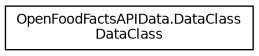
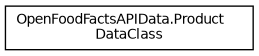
node "OpenFoodFactsAPIData.DataClass DataClass": label "OpenFoodFactsAPIData.DataClass DataClass" -> "OpenFoodFactsAPIData.Product DataClass"
